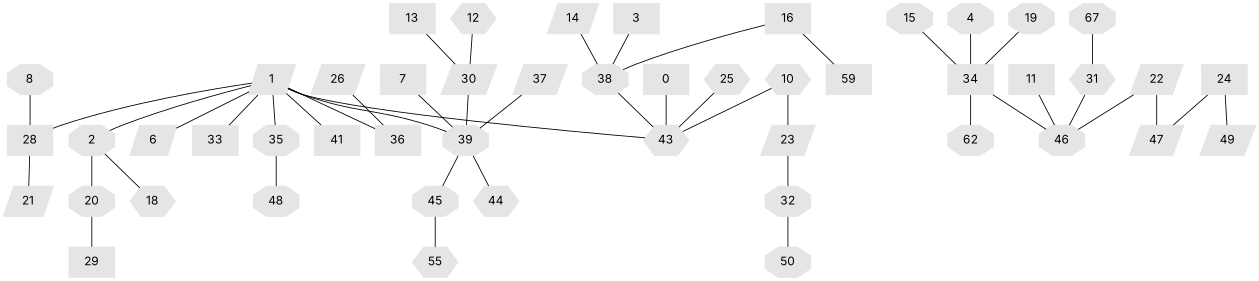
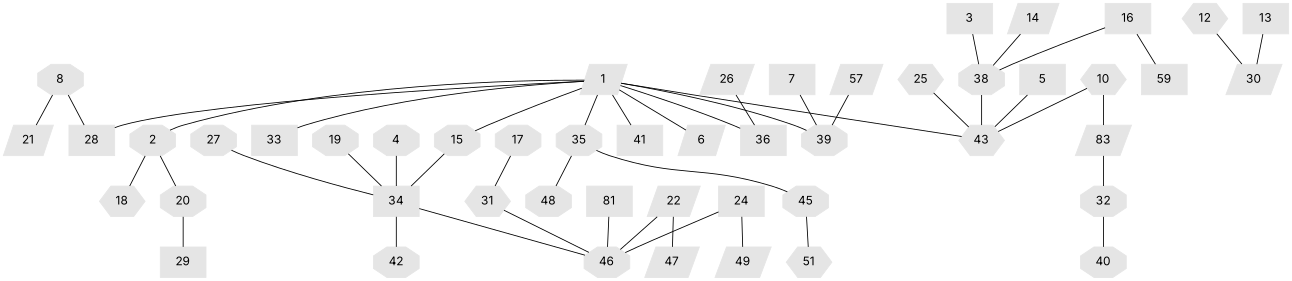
node "67": label "67" -> "17"
node "37": label "37" -> "57"
node "0": label "0" -> "5"
node "11": label "11" -> "81"
edge "1" -- "15": added
edge "30" -- "39": removed
edge "24" -- "47": now "24" -- "46"
node "27": added
node "23": label "23" -> "83"
node "62": label "62" -> "42"
edge "28" -- "21": now "8" -- "21"
edge "39" -- "45": now "35" -- "45"
node "44": removed
node "55": label "55" -> "51"
node "50": label "50" -> "40"
